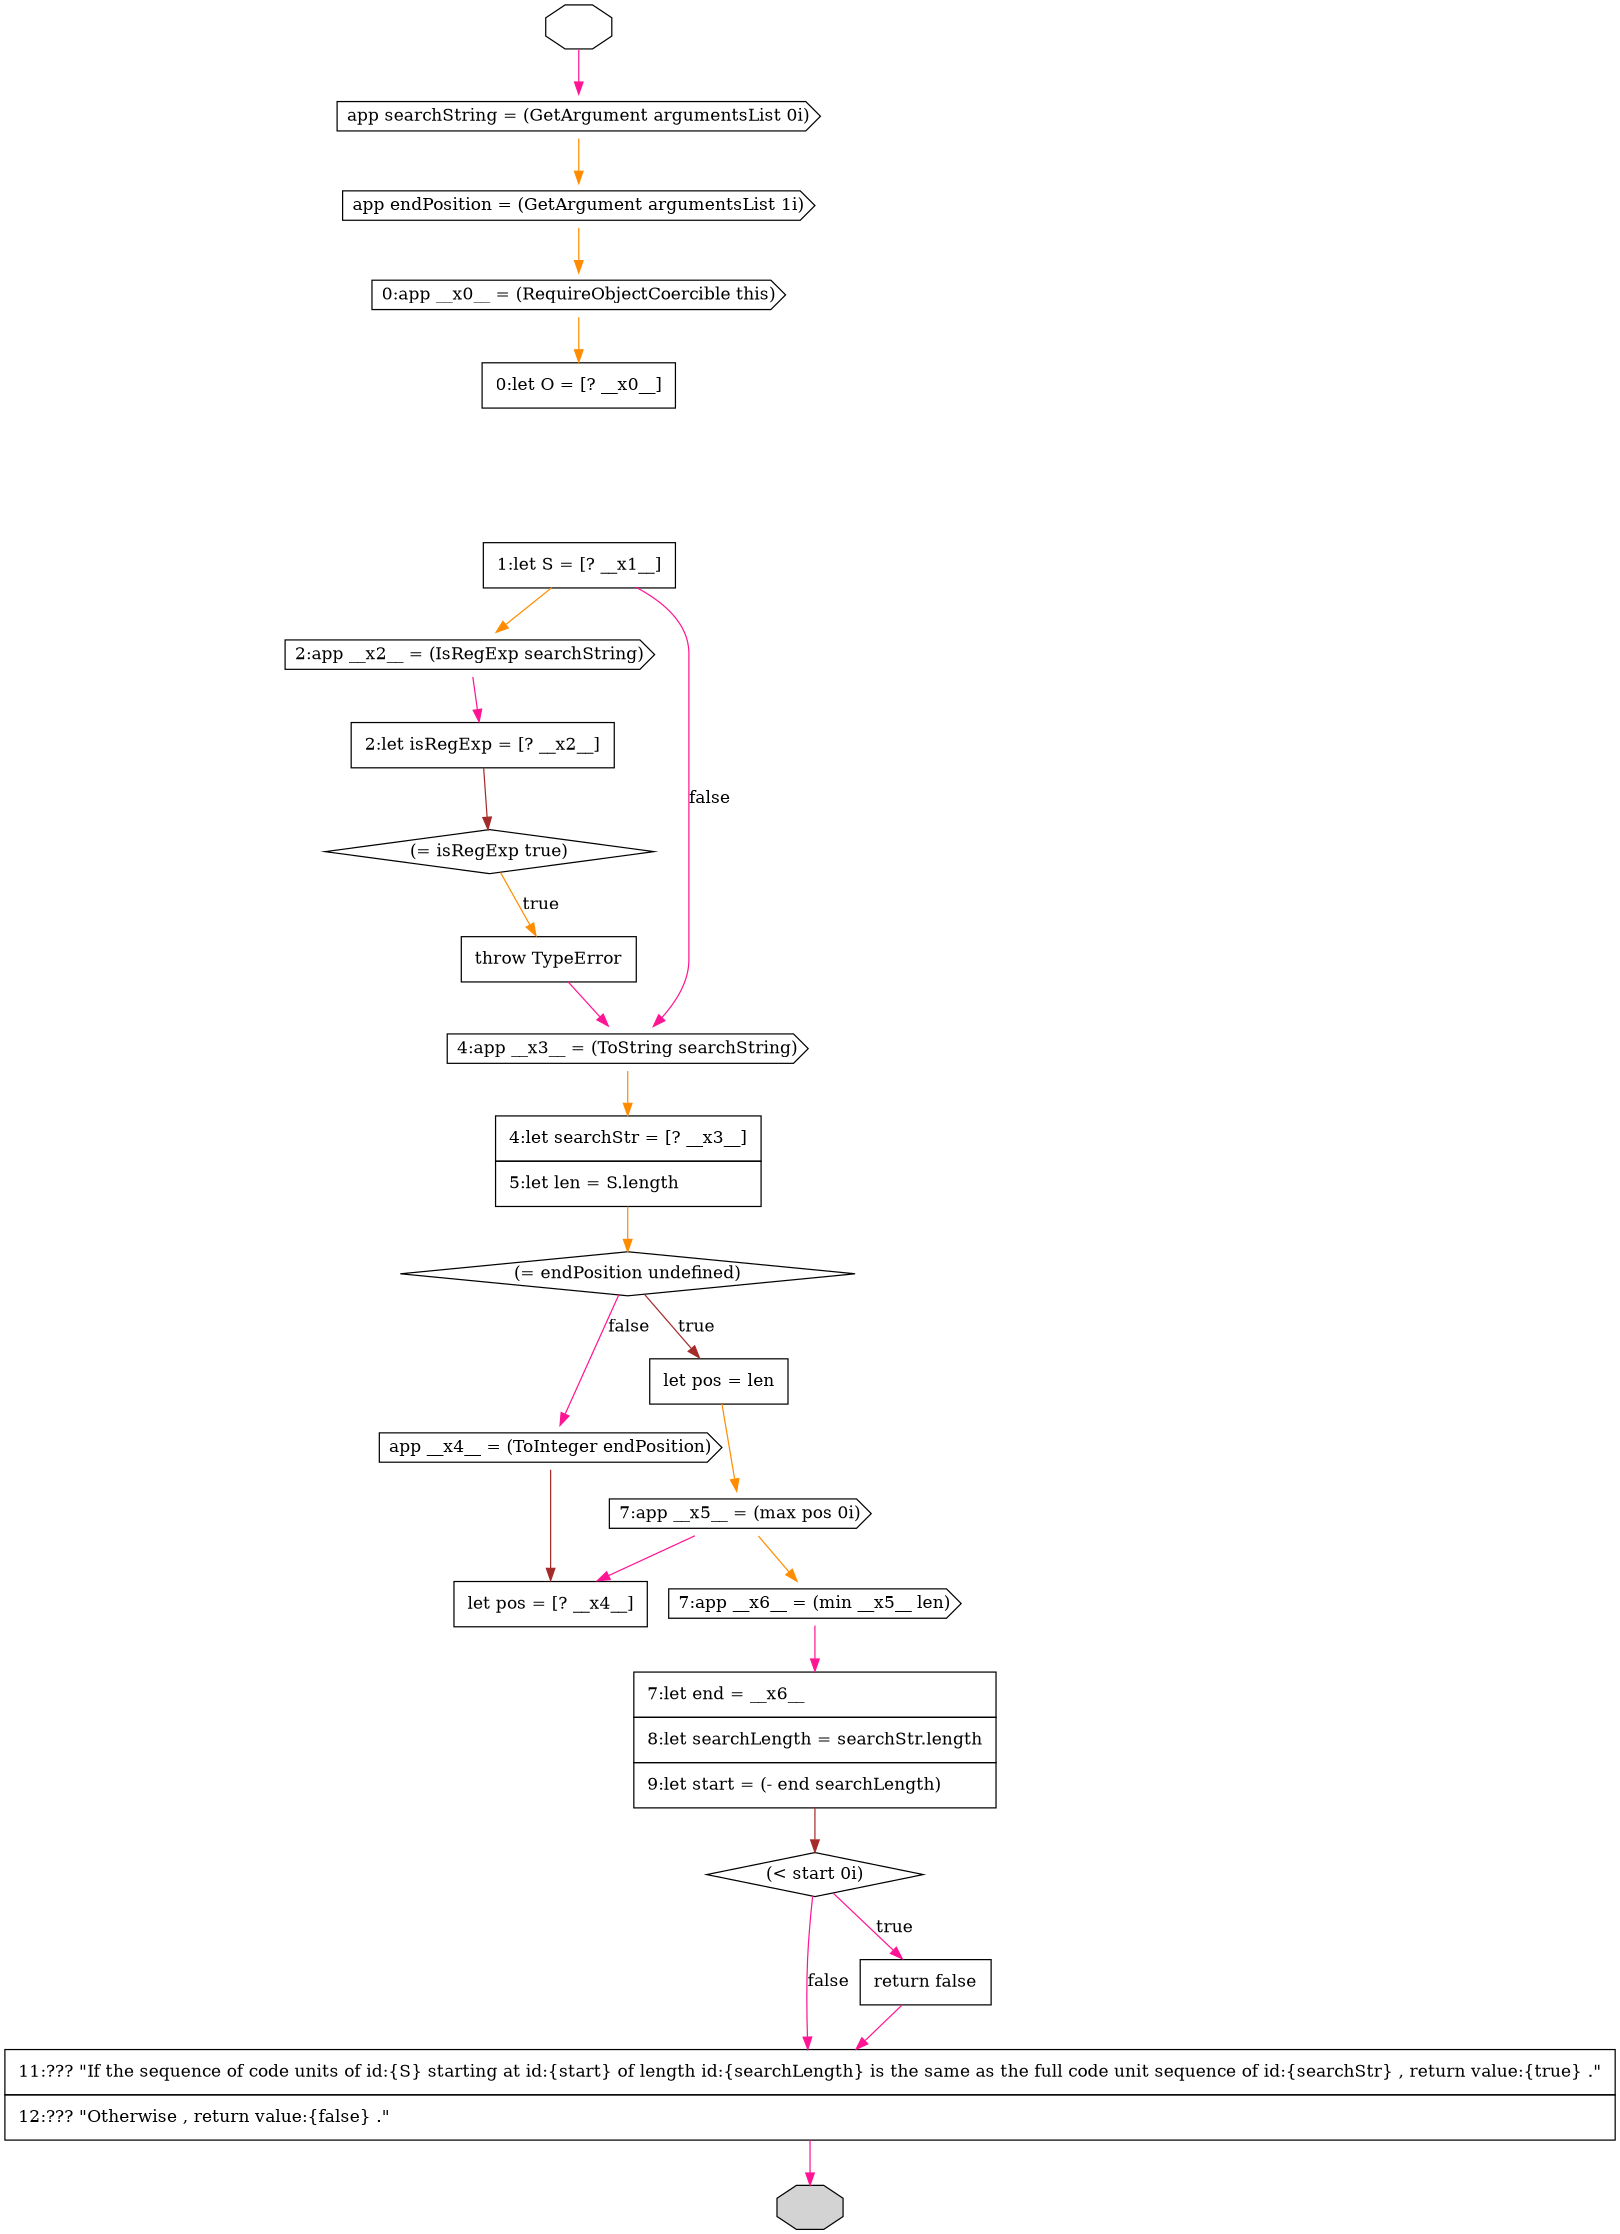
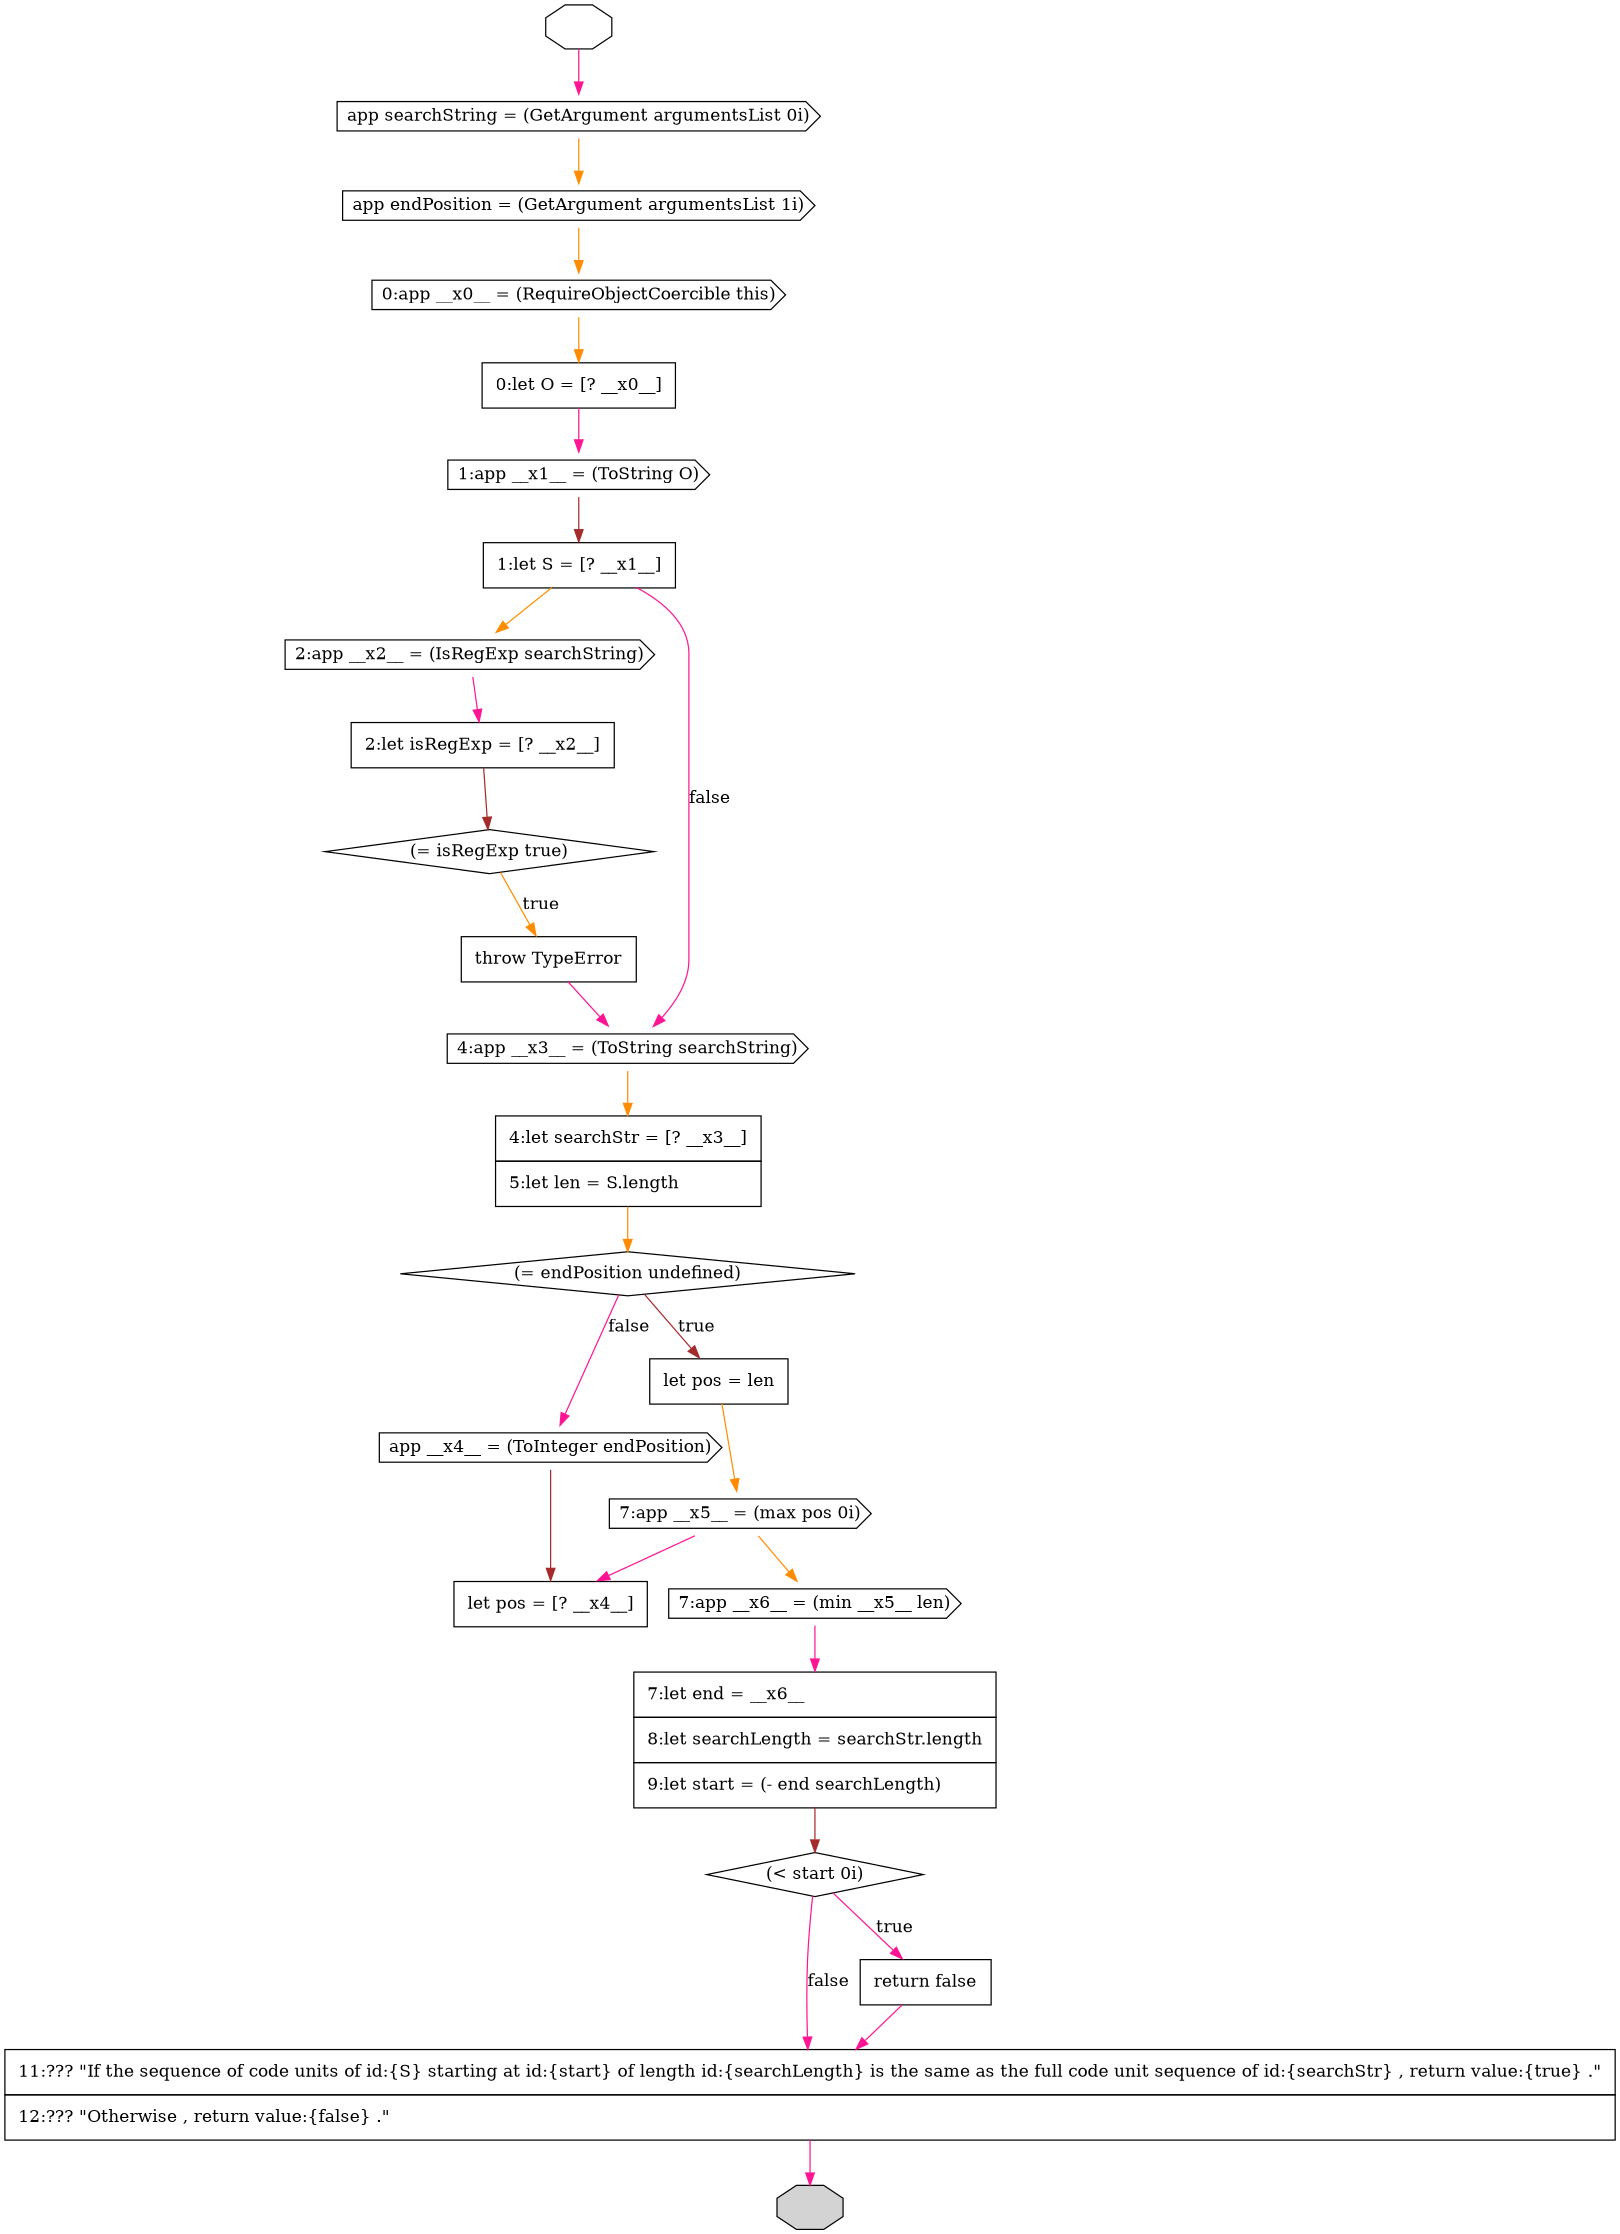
node "1:app __x1__ = (ToString O)": added
